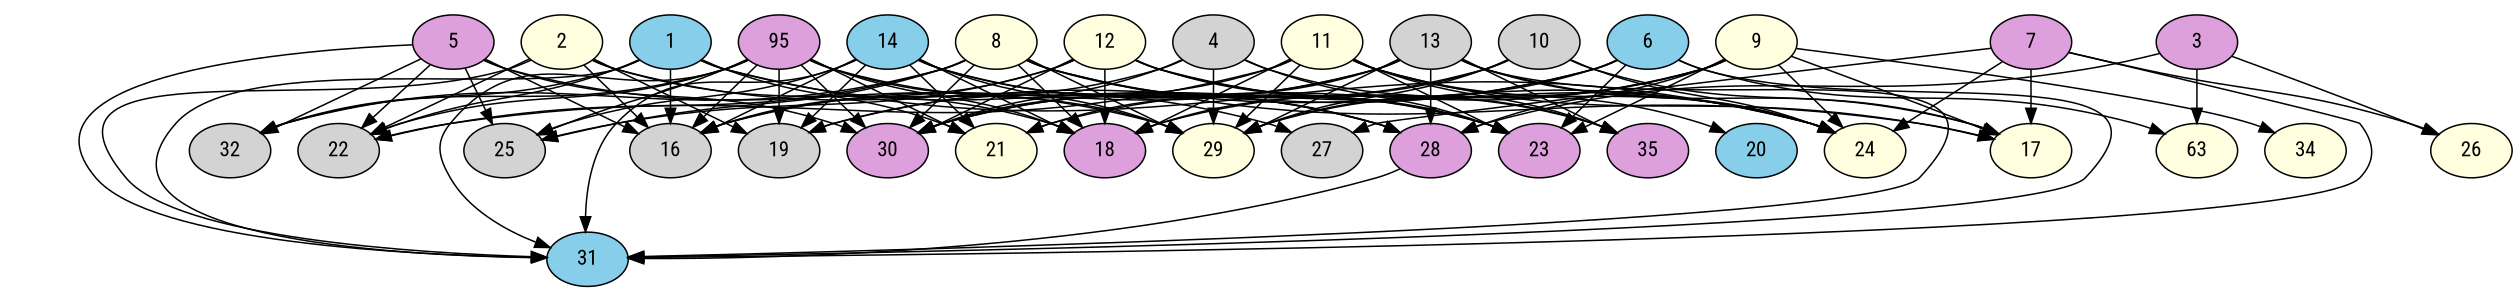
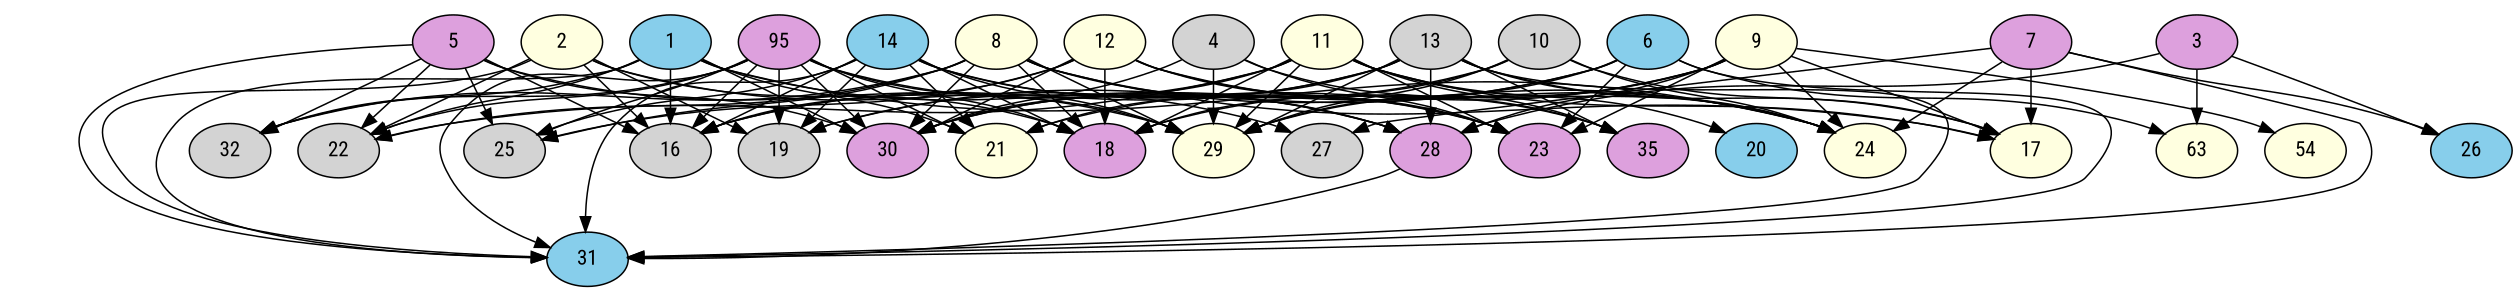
edge "1" -> "30": added
edge "4" -> "16": now "11" -> "16"
node "34": label "34" -> "54"
node "26": fillcolor lightyellow -> skyblue
